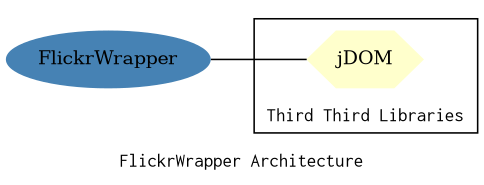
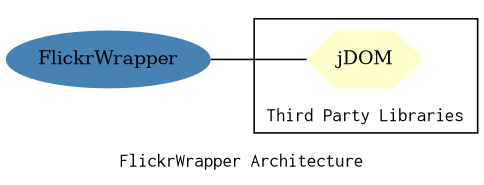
cluster "Third Third Libraries": label "Third Third Libraries" -> "Third Party Libraries"
